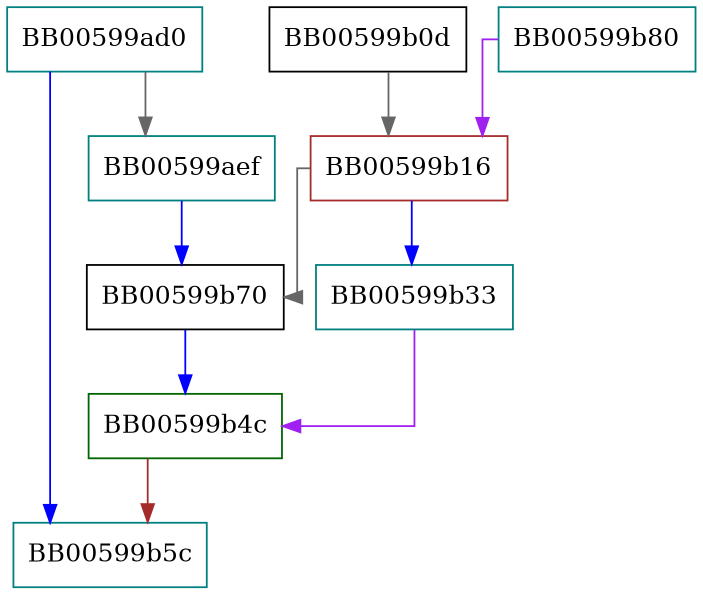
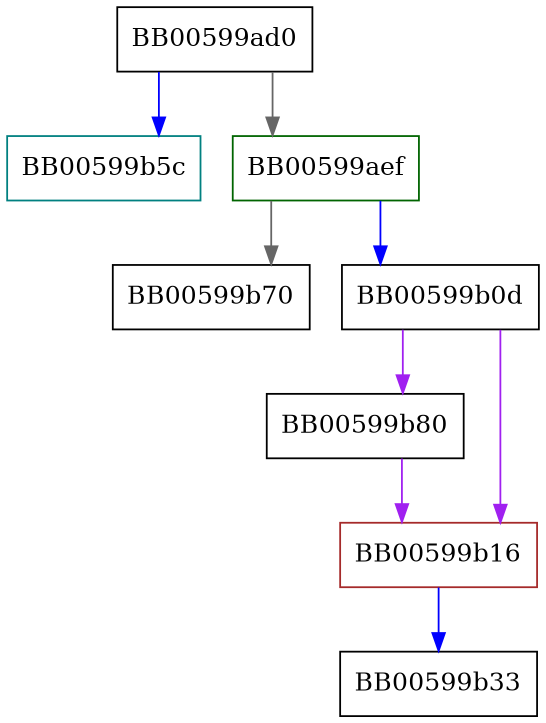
node "BB00599ad0": color teal -> black
node "BB00599b80": color teal -> black
edge "BB00599b0d" -> "BB00599b16": color gray40 -> purple
node "BB00599aef": color teal -> darkgreen
edge "BB00599aef" -> "BB00599b70": color blue -> gray40
edge "BB00599aef" -> "BB00599b0d": added
edge "BB00599b16" -> "BB00599b70": removed
node "BB00599b33": color teal -> black
edge "BB00599b0d" -> "BB00599b80": added
node "BB00599b4c": removed
